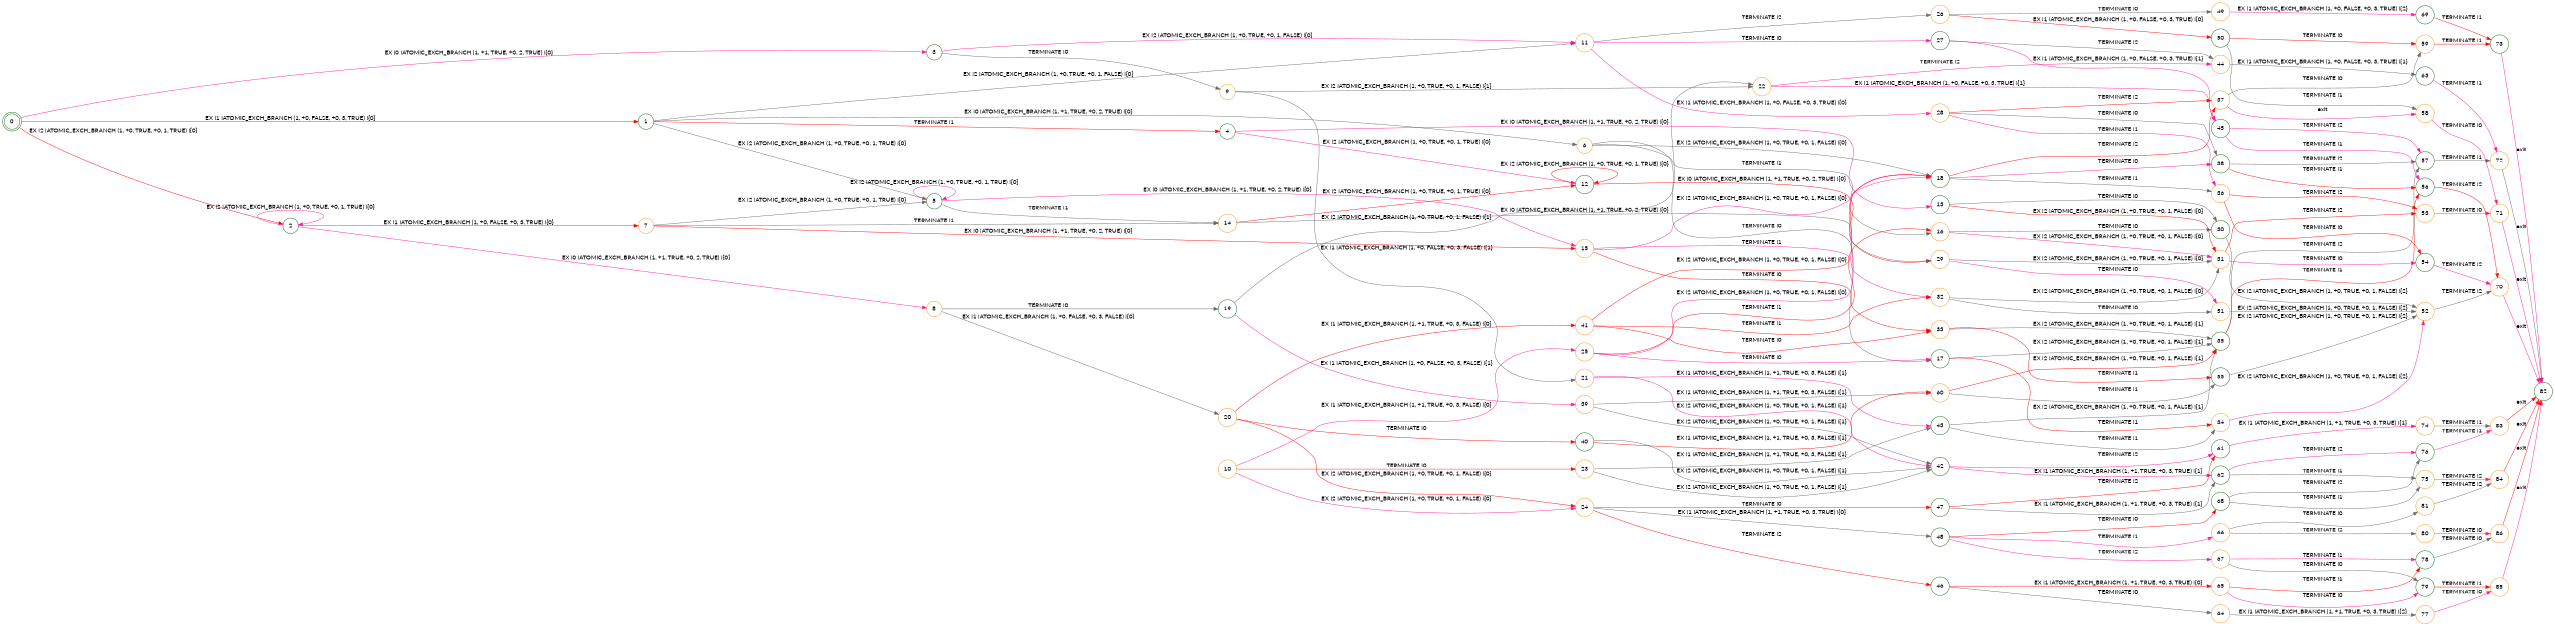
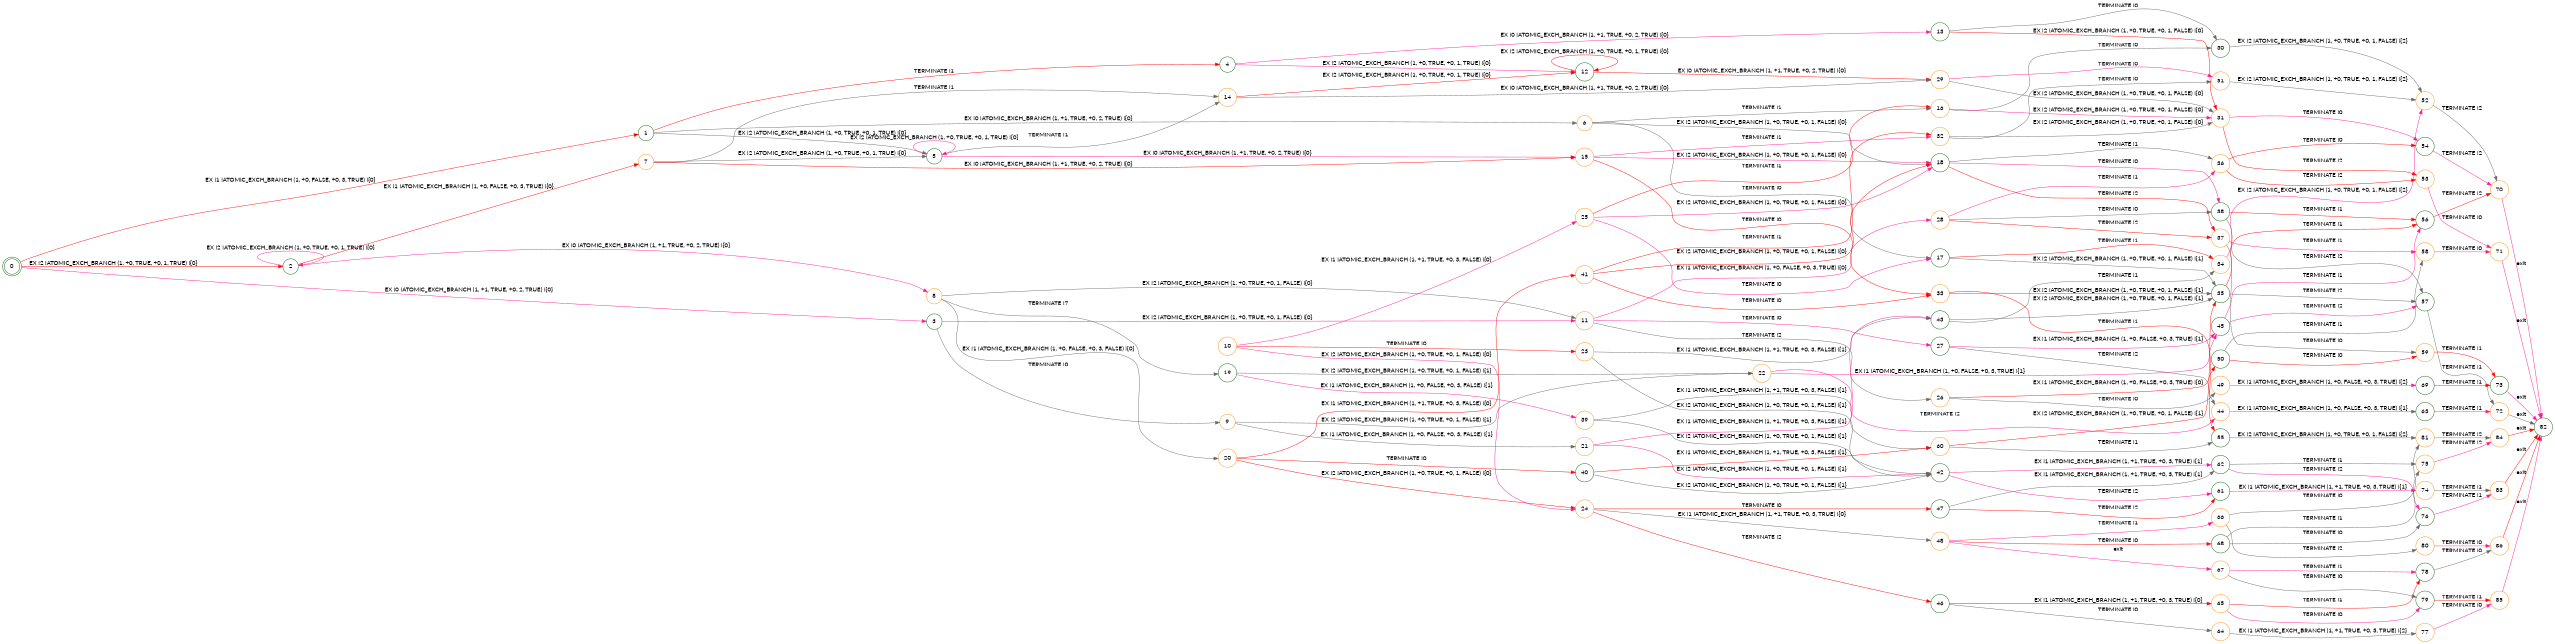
edge "1" -> "11": now "8" -> "11"
edge "37" -> "58": label "exit" -> "TERMINATE !1"
edge "8" -> "19": label "TERMINATE !0" -> "TERMINATE !7"
edge "55" -> "52": now "55" -> "81"
edge "68" -> "76": label "TERMINATE !2" -> "TERMINATE !0"
node "48": color darkgreen -> darkorange
edge "48" -> "67": label "TERMINATE !2" -> "exit"
